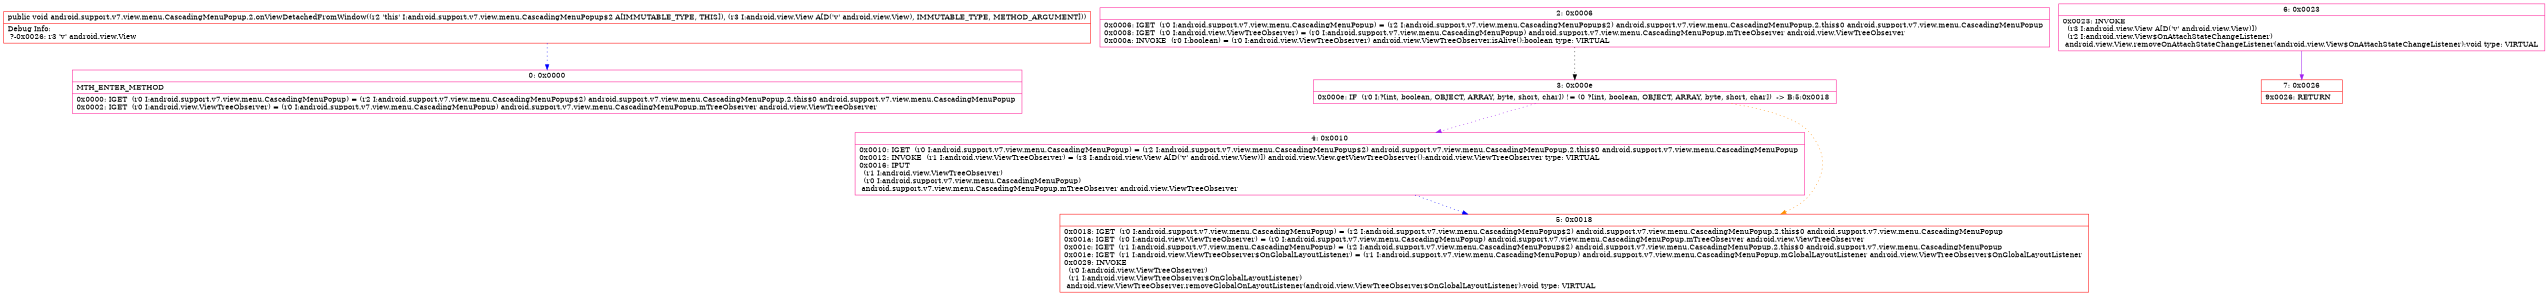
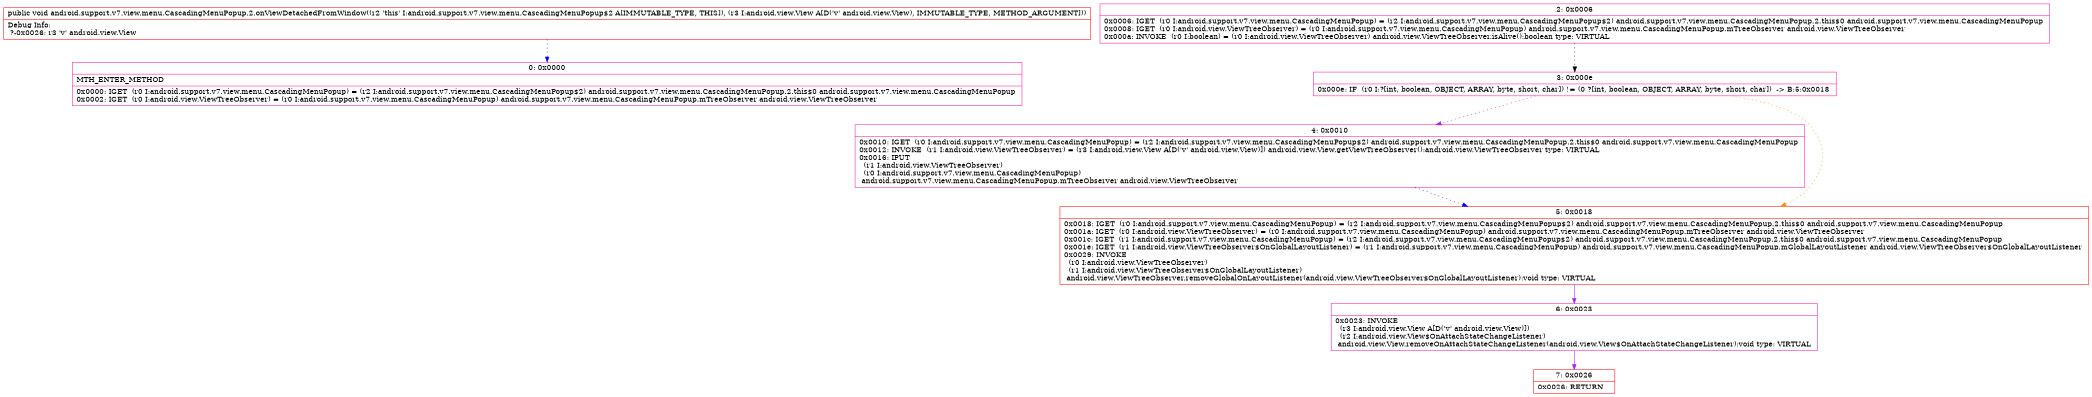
node "7: 0x0026": text "9x0026: RETURN" -> "0x0026: RETURN"
edge "5: 0x0018" -> "6: 0x0023": added
